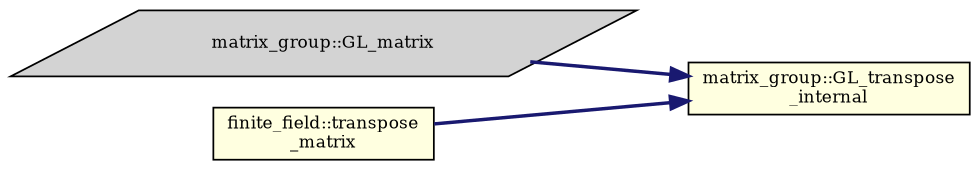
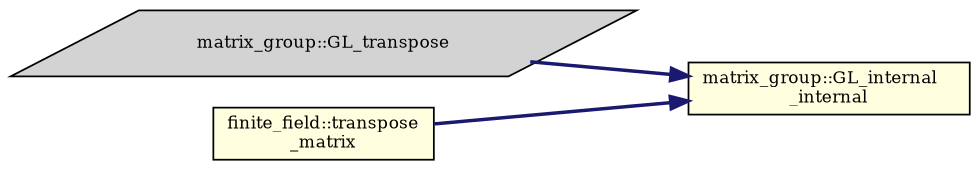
node "matrix_group::GL_matrix": label "matrix_group::GL_matrix" -> "matrix_group::GL_transpose"
node "matrix_group::GL_transpose _internal": label "matrix_group::GL_transpose _internal" -> "matrix_group::GL_internal _internal"
